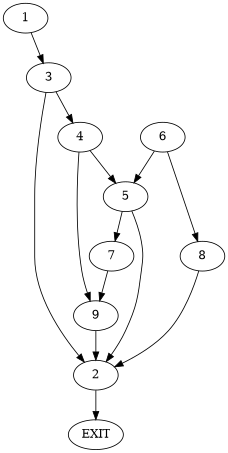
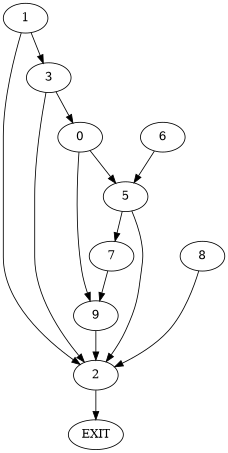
node "4": label "4" -> "0"
edge "6" -> "8": removed
edge "1" -> "2": added
